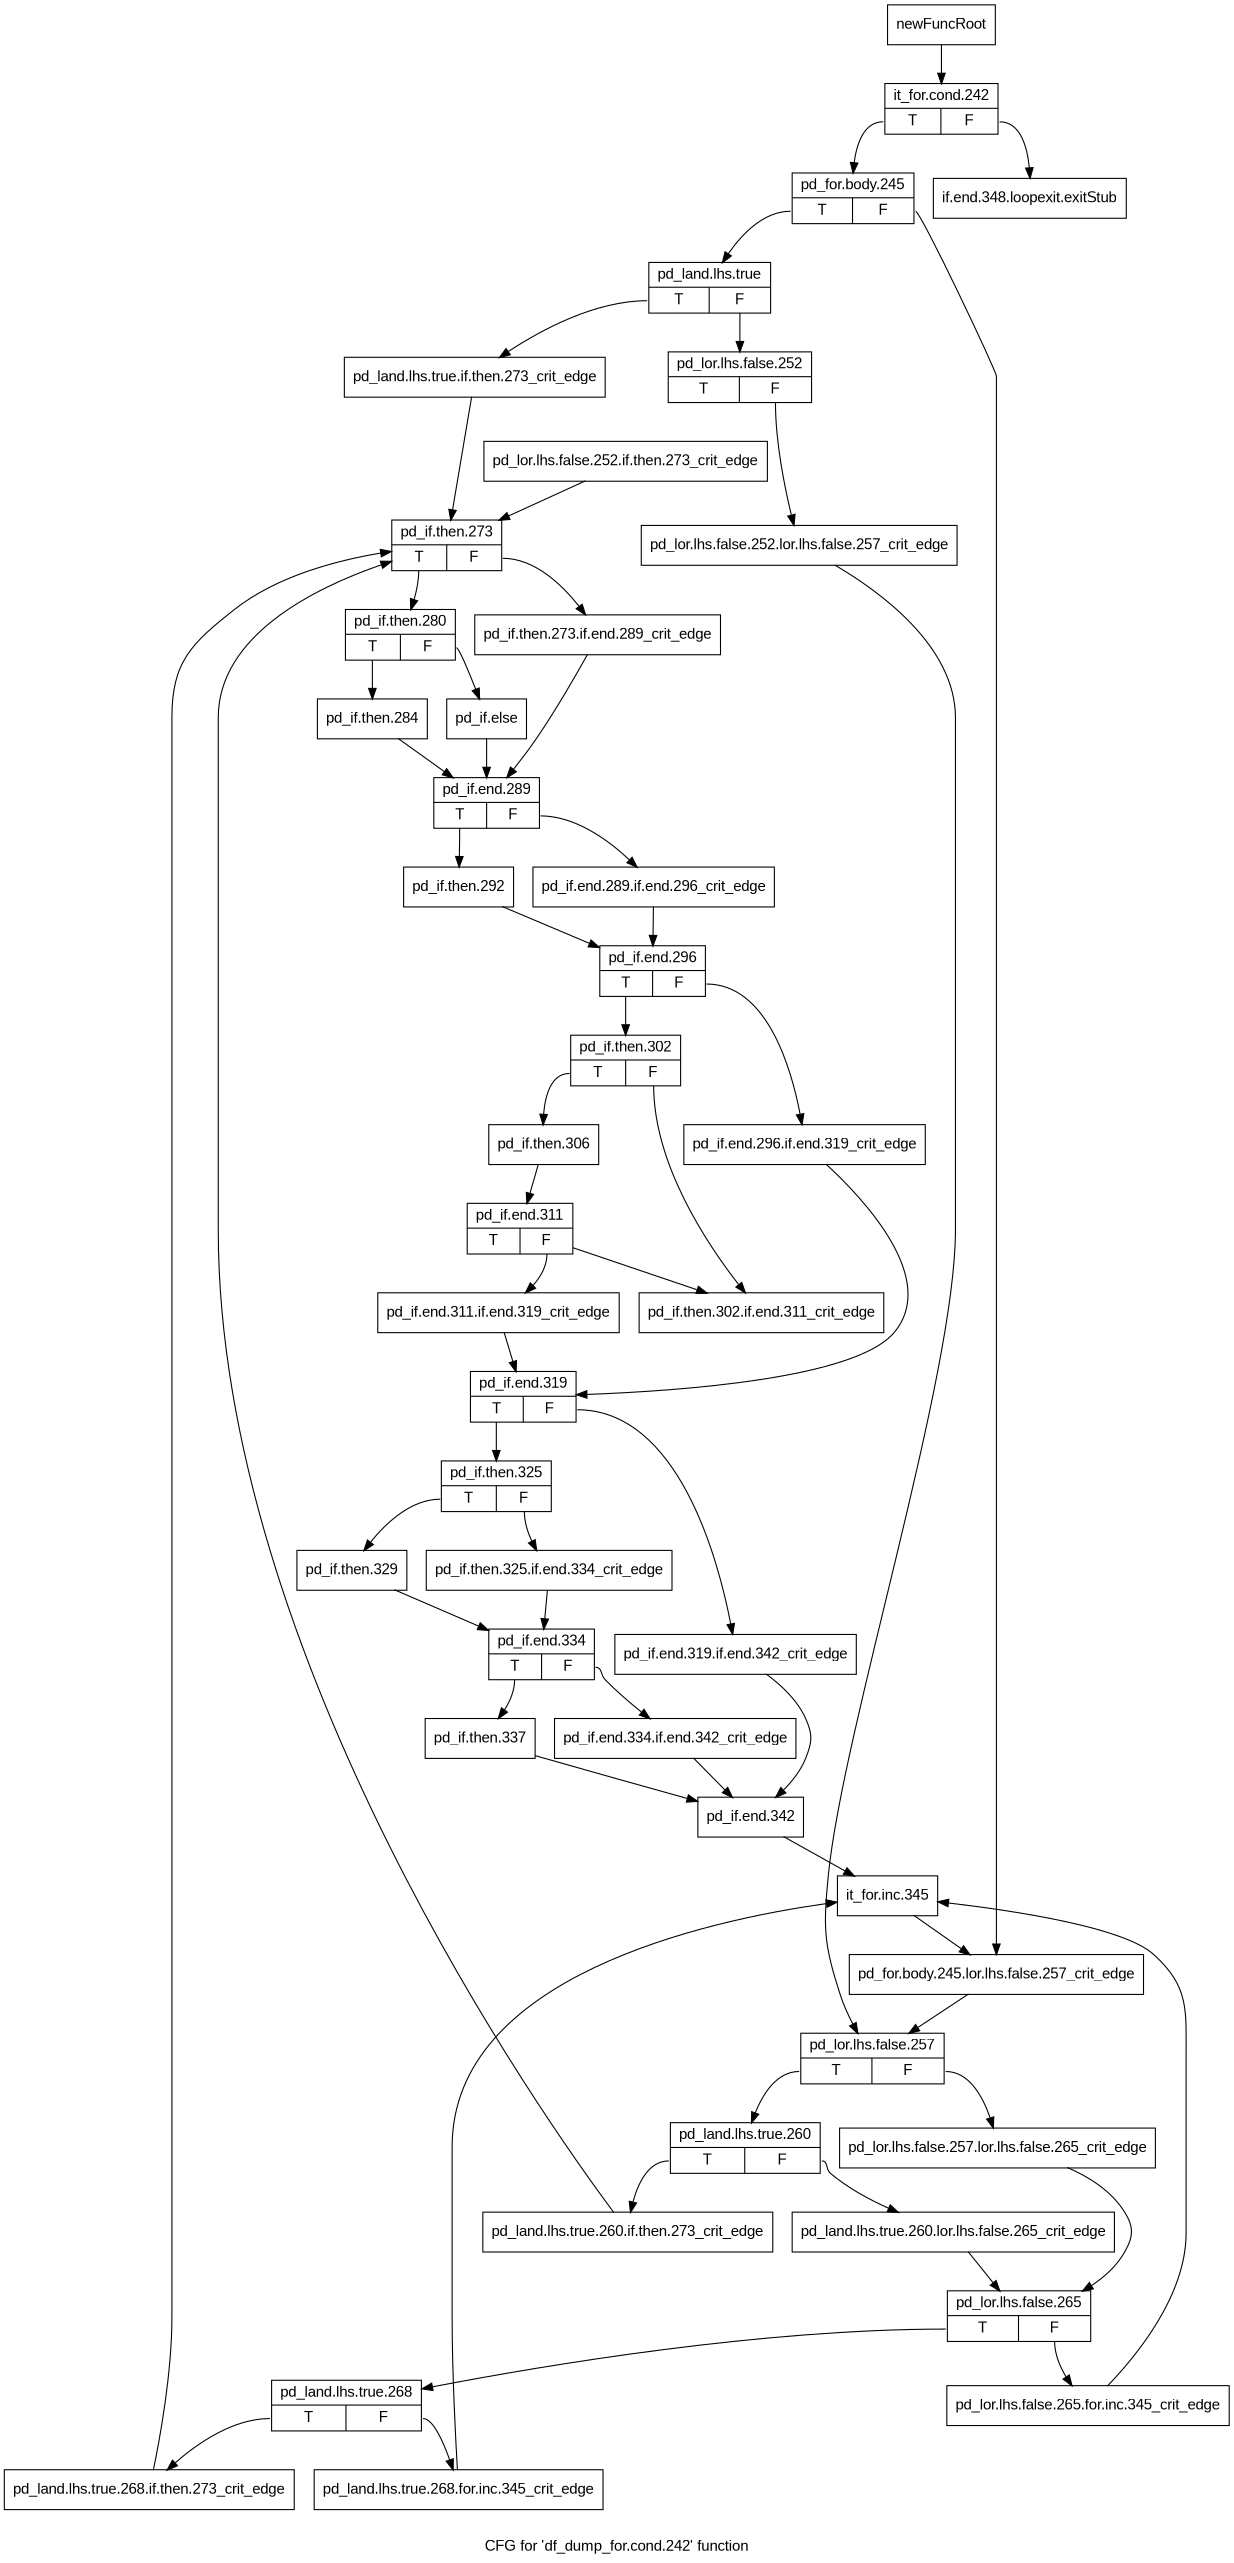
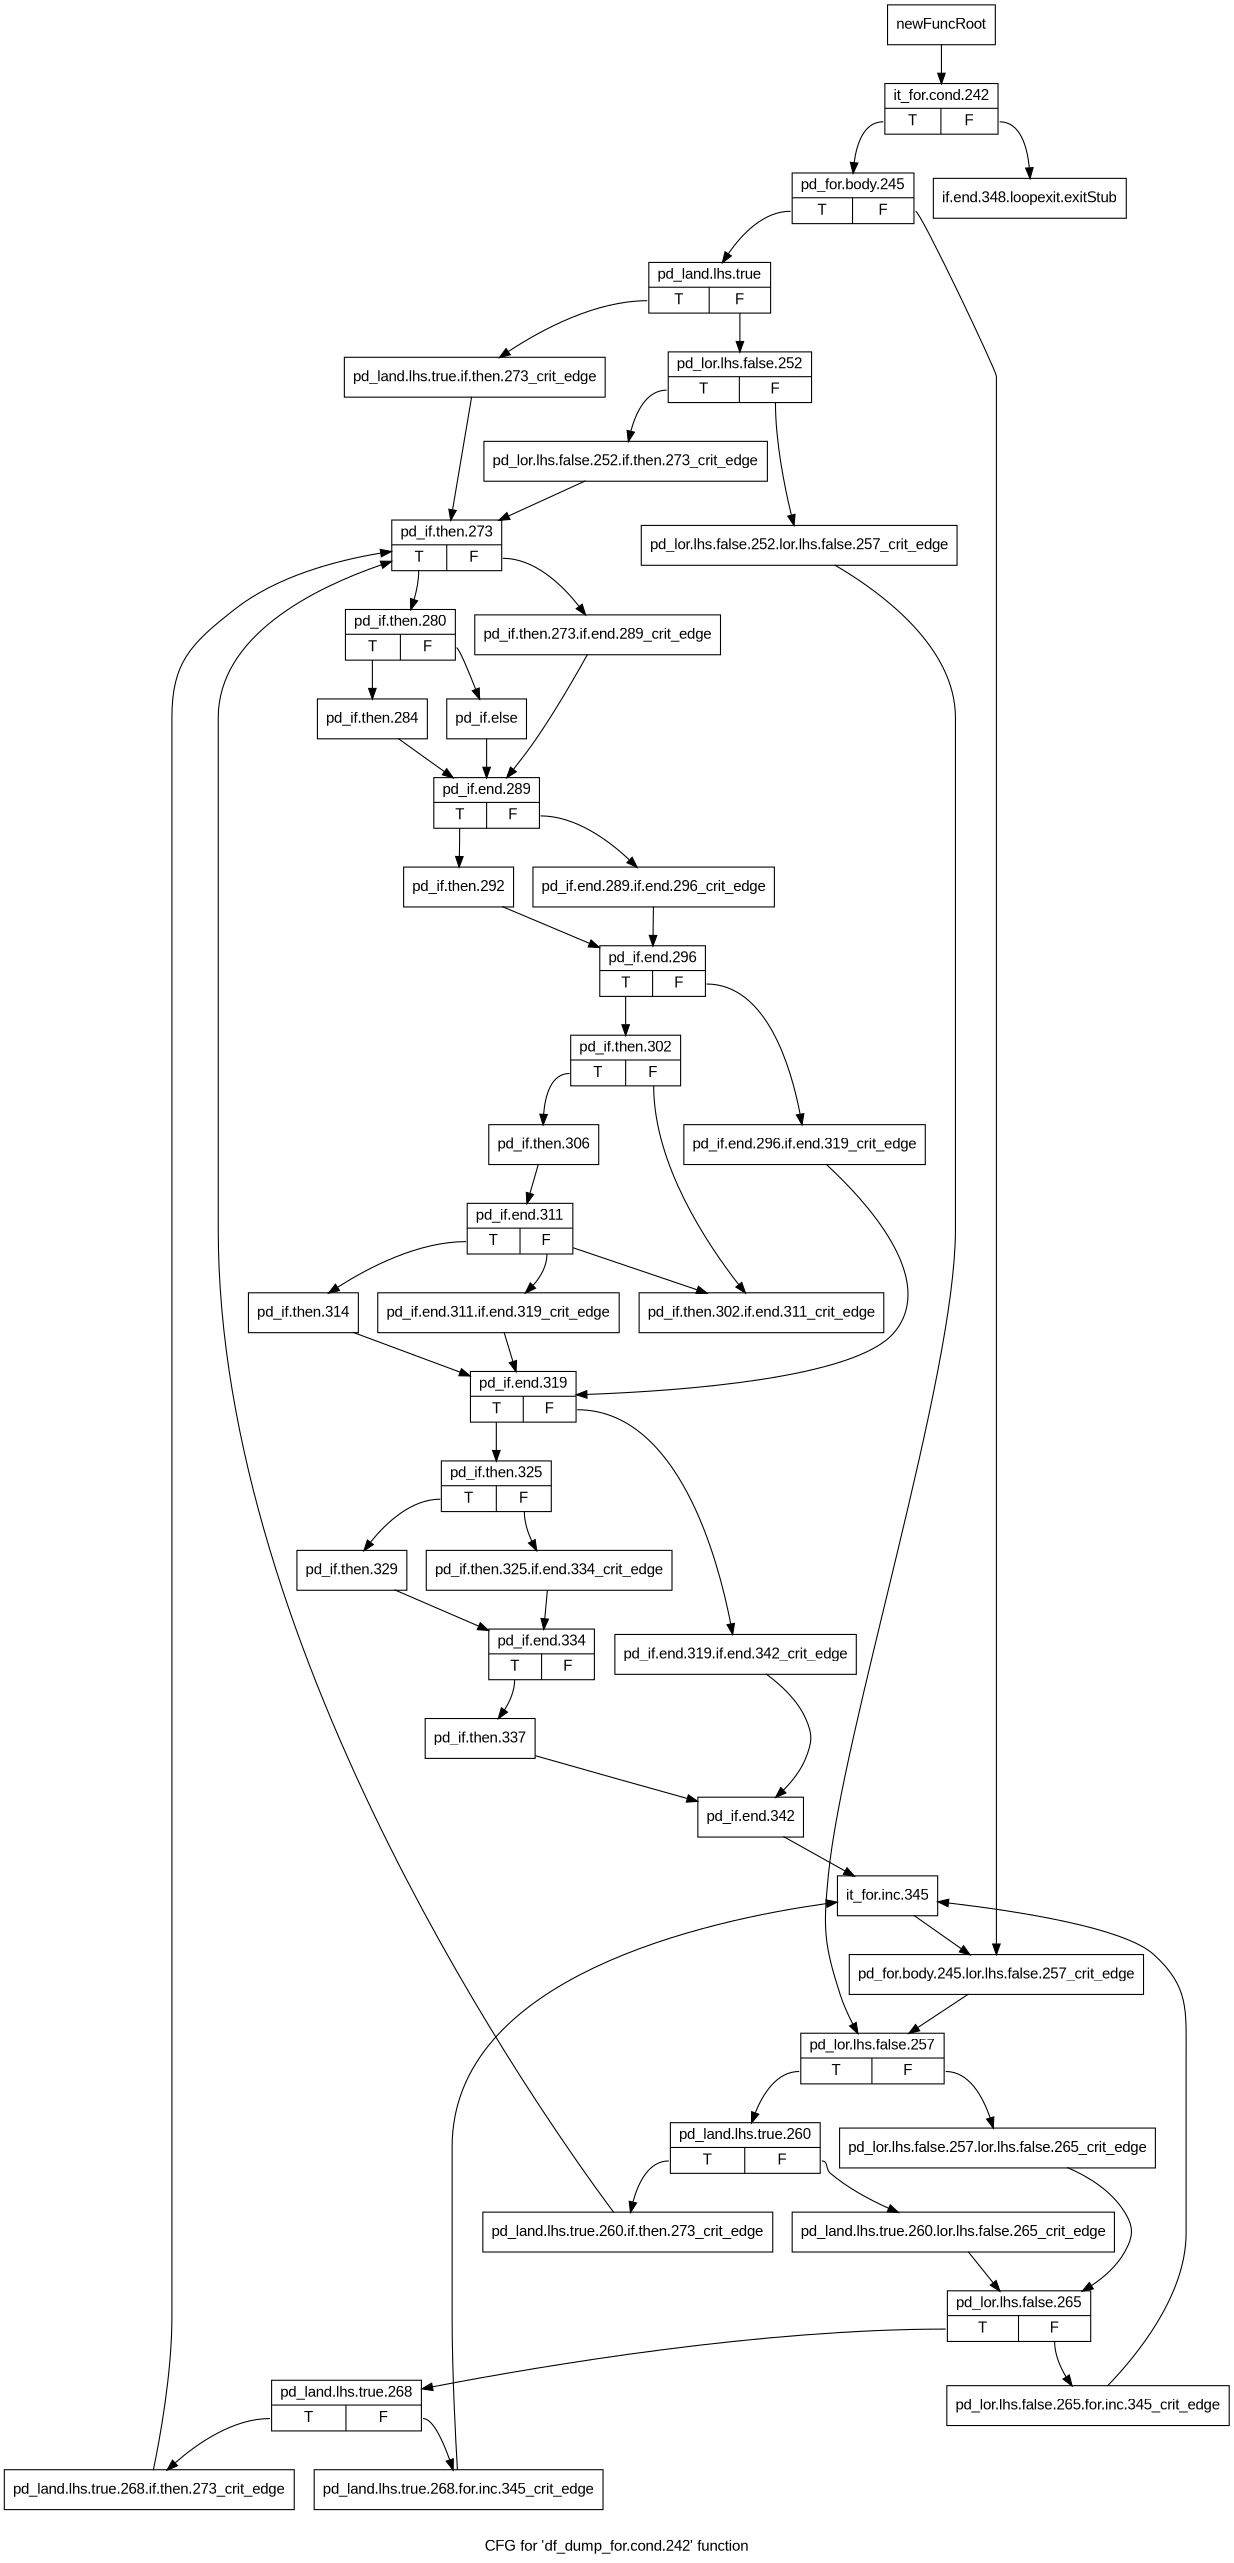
edge "pd_lor.lhs.false.252" -> "pd_lor.lhs.false.252.if.then.273_crit_edge": added
node "pd_if.then.314": added
node "pd_if.end.334.if.end.342_crit_edge": removed
